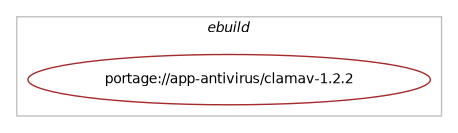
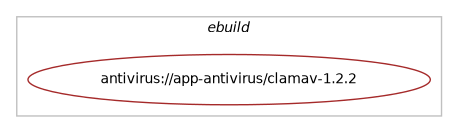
node "portage://app-antivirus/clamav-1.2.2": label "portage://app-antivirus/clamav-1.2.2" -> "antivirus://app-antivirus/clamav-1.2.2"
